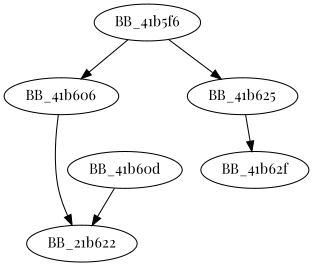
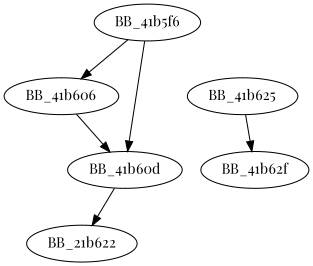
edge "BB_41b5f6" -> "BB_41b625": now "BB_41b5f6" -> "BB_41b60d"
edge "BB_41b606" -> "BB_21b622": now "BB_41b606" -> "BB_41b60d"
